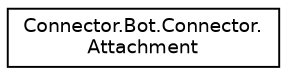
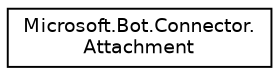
node "Connector.Bot.Connector. Attachment": label "Connector.Bot.Connector. Attachment" -> "Microsoft.Bot.Connector. Attachment"
